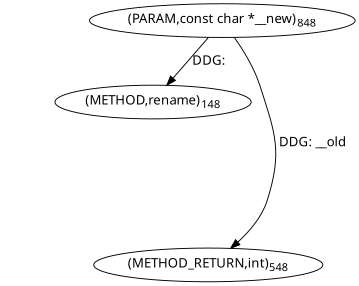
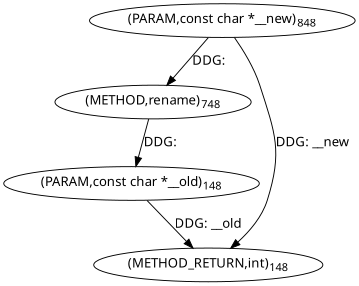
node "(METHOD,rename)": text "148" -> "748"
edge "(PARAM,const char *__new)" -> "(METHOD_RETURN,int)": label "DDG: __old" -> "DDG: __new"
node "(PARAM,const char *__old)": added
node "(METHOD_RETURN,int)": text "548" -> "148"
